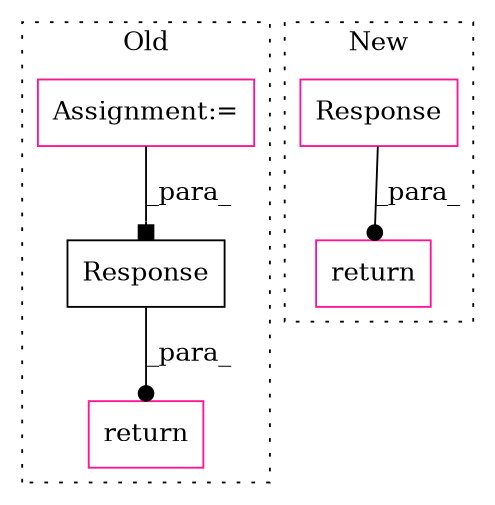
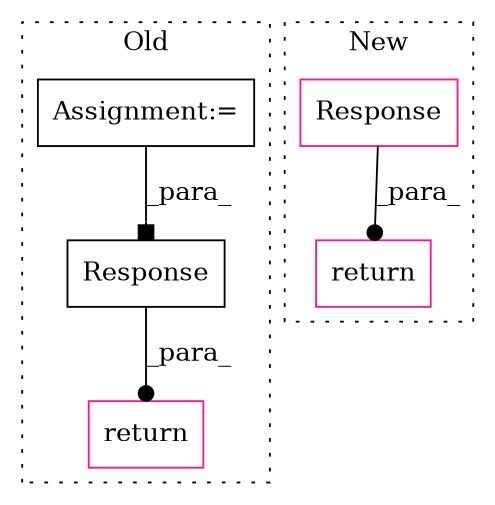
node "Assignment:=": color deeppink -> black
